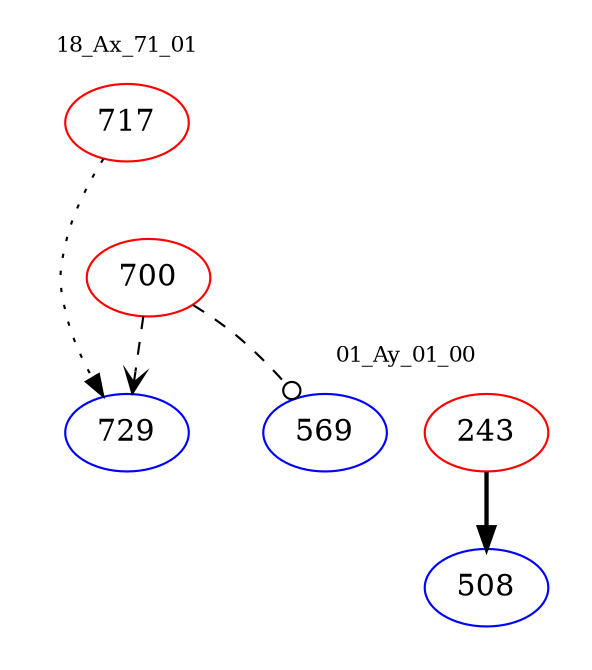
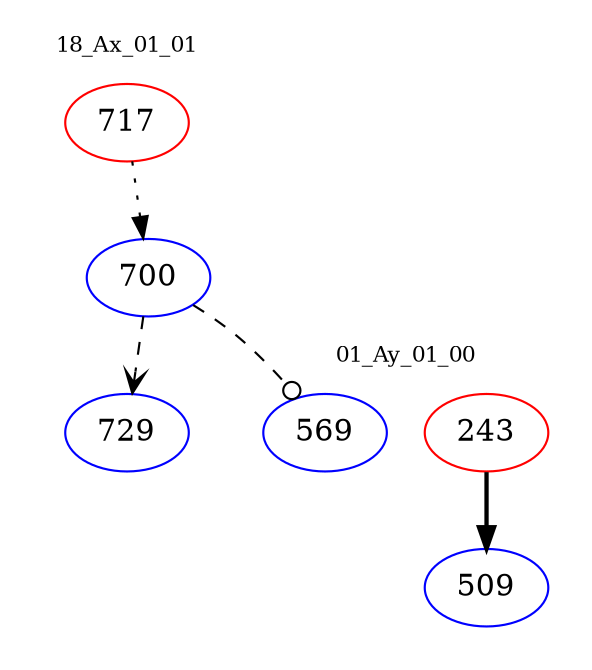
cluster "18_Ax_71_01": label "18_Ax_71_01" -> "18_Ax_01_01"
edge "717" -> "729": now "717" -> "700"
node "700": color red -> blue
node "508": label "508" -> "509"
